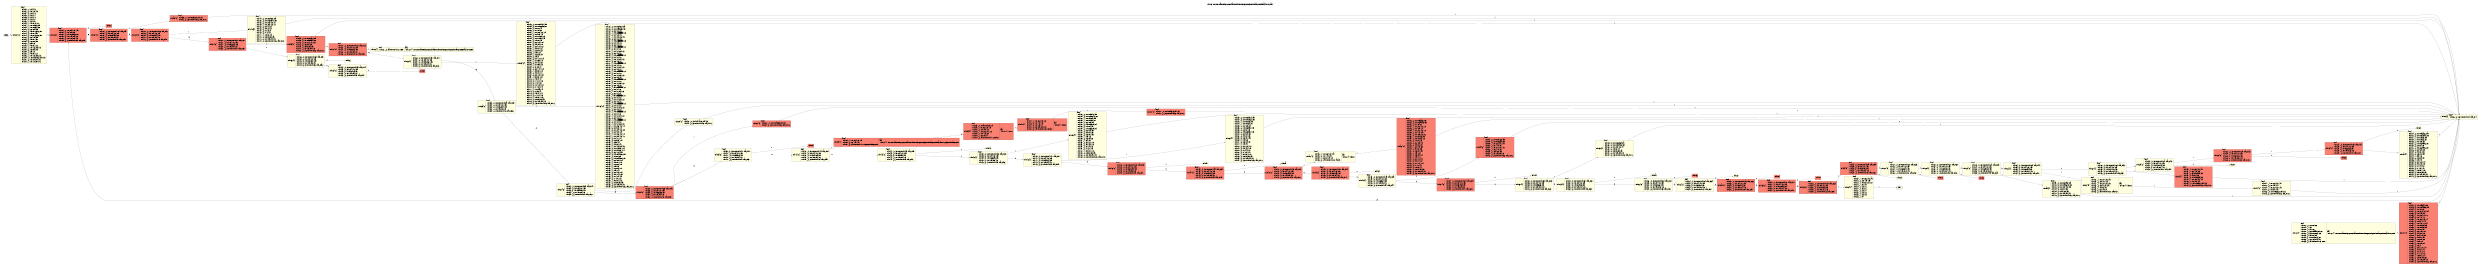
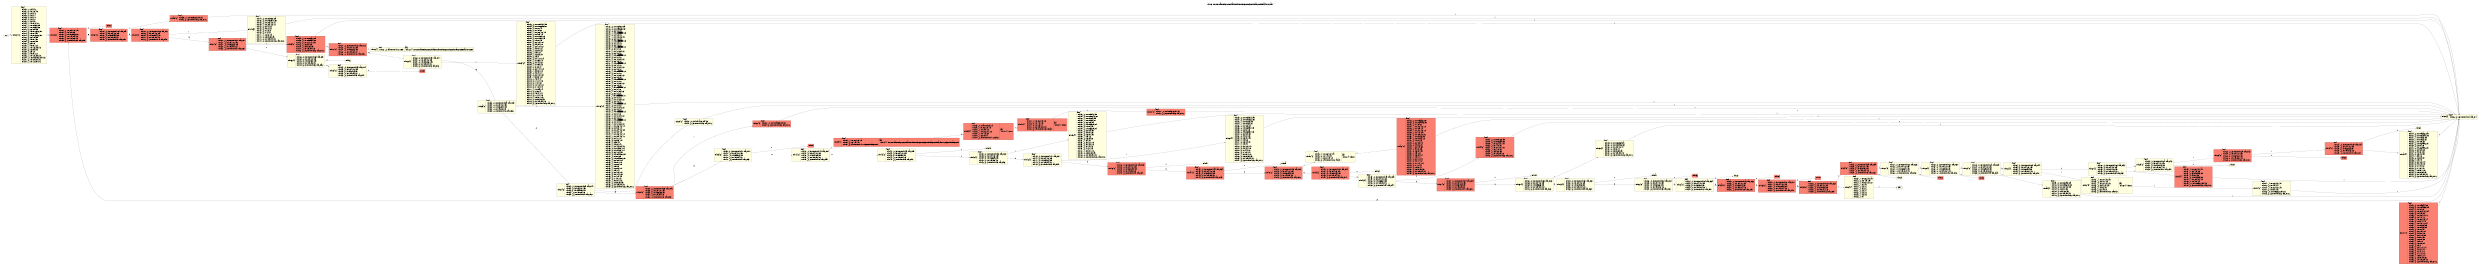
node "Desktop": label "Desktop" -> "Entry"
node "0x401c18 [40]": removed
